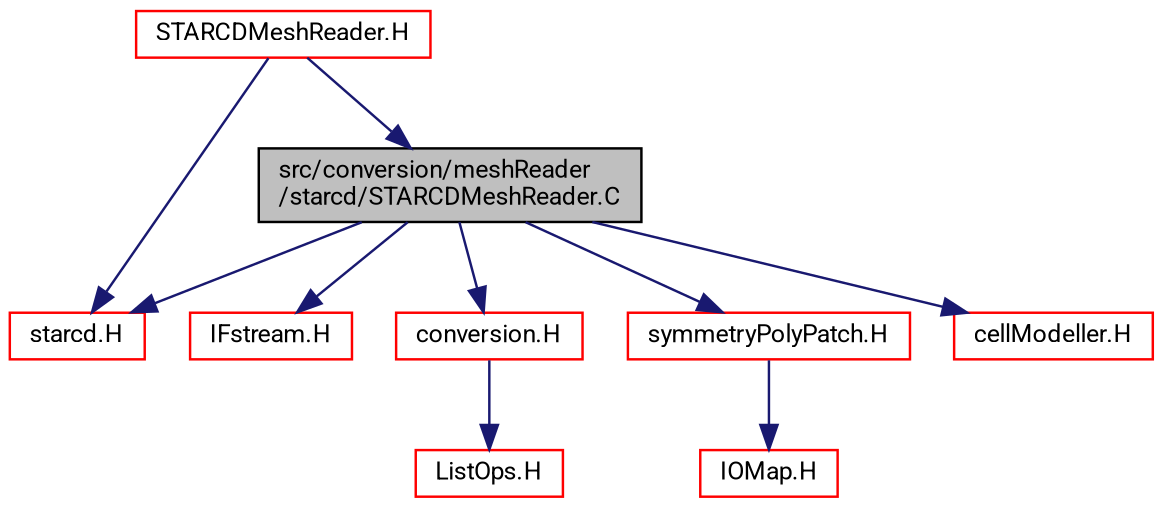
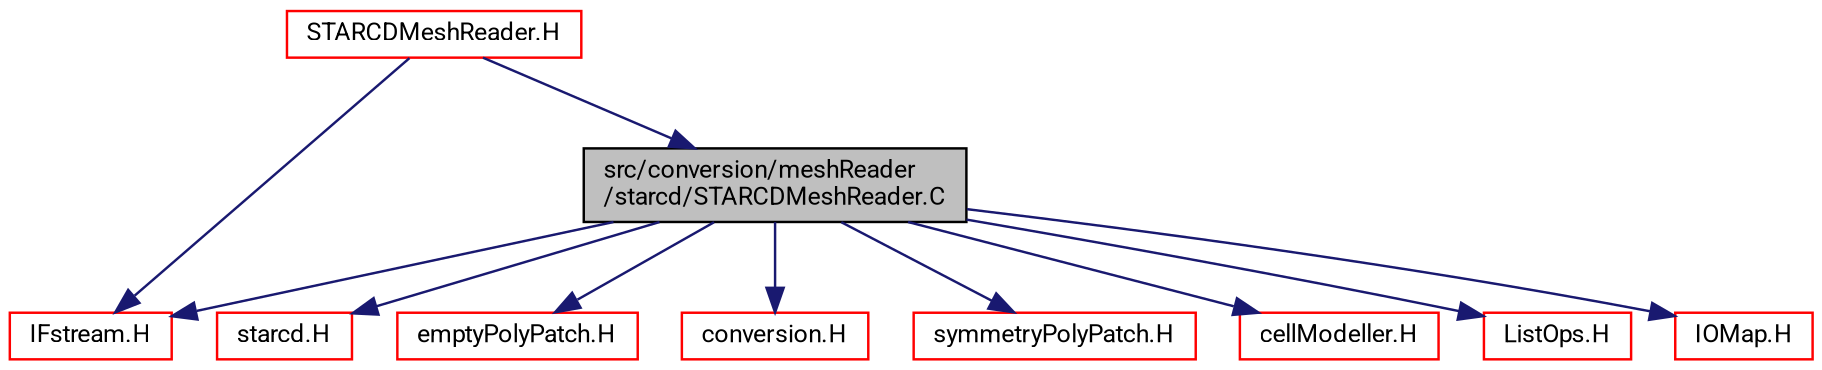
edge "STARCDMeshReader.H" -> "starcd.H": now "STARCDMeshReader.H" -> "IFstream.H"
node "emptyPolyPatch.H": added
edge "conversion.H" -> "ListOps.H": now "src/conversion/meshReader /starcd/STARCDMeshReader.C" -> "ListOps.H"
edge "symmetryPolyPatch.H" -> "IOMap.H": now "src/conversion/meshReader /starcd/STARCDMeshReader.C" -> "IOMap.H"
